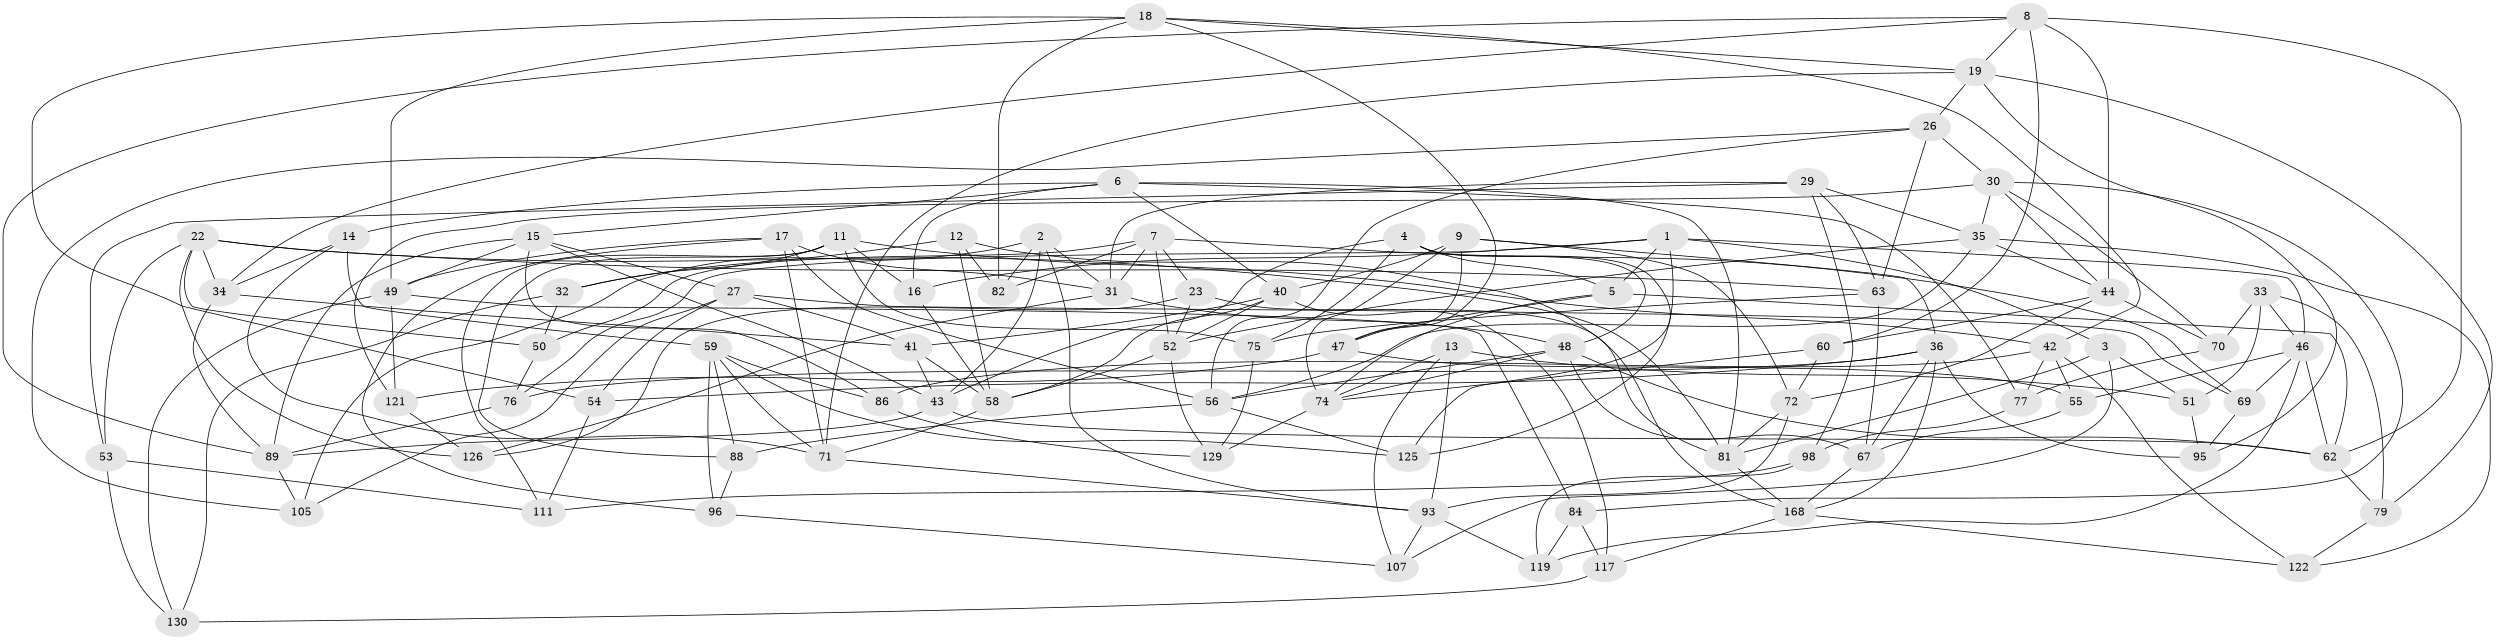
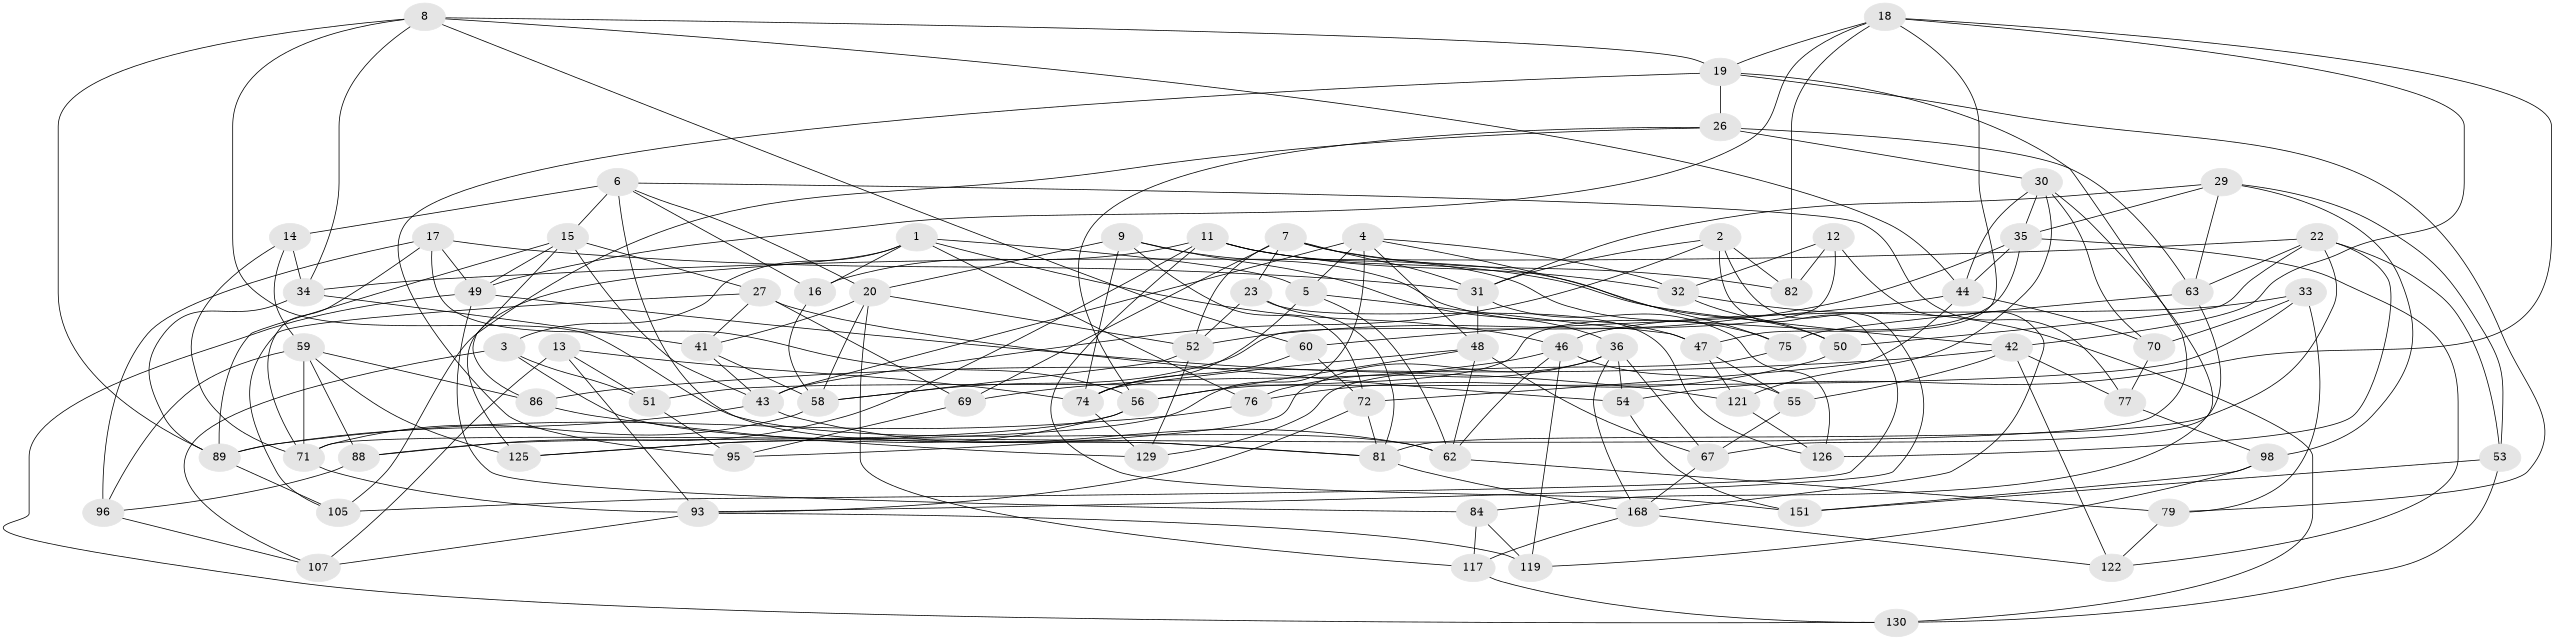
edge "4" -- "32": added
node "40": label "40" -> "20"
node "111": label "111" -> "151"
